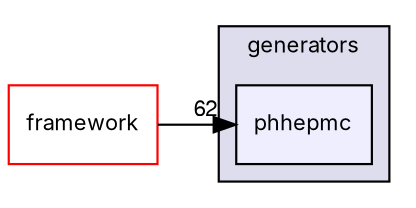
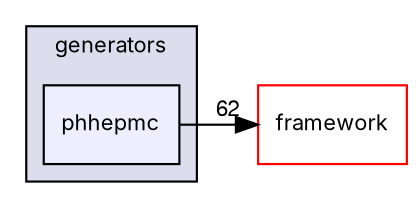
edge "framework" -> "phhepmc": reversed
